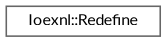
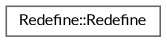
node "Ioexnl::Redefine": label "Ioexnl::Redefine" -> "Redefine::Redefine"
